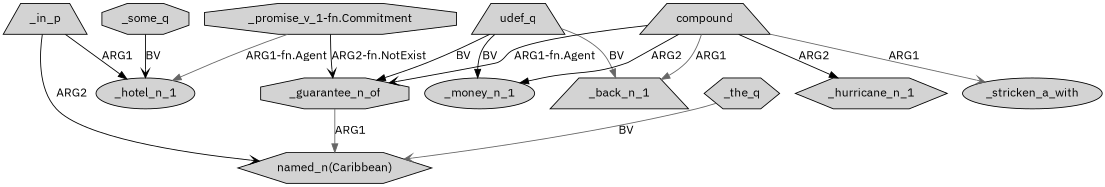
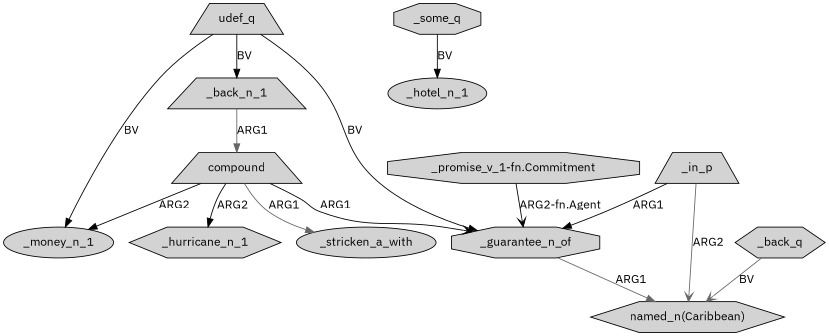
edge "udef_q" -> "_back_n_1": color gray40 -> black
edge "_some_q" -> "_hotel_n_1": arrowhead vee -> normal
edge "_in_p" -> "_hotel_n_1": now "_in_p" -> "_guarantee_n_of"
edge "_promise_v_1-fn.Commitment" -> "_hotel_n_1": removed, label "ARG1-fn.Agent"
edge "_promise_v_1-fn.Commitment" -> "_guarantee_n_of": label "ARG2-fn.NotExist" -> "ARG2-fn.Agent"
edge "compound" -> "_guarantee_n_of": label "ARG1-fn.Agent" -> "ARG1"
edge "compound" -> "_stricken_a_with": arrowhead vee -> normal
edge "compound" -> "_back_n_1": reversed
node "_the_q": label "_the_q" -> "_back_q"
edge "_in_p" -> "named_n(Caribbean)": color black -> gray40
